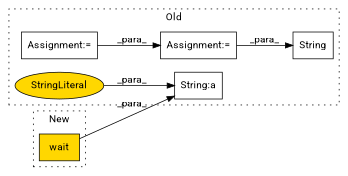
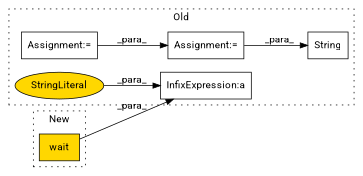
node "String:a": label "String:a" -> "InfixExpression:a"
